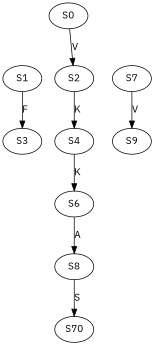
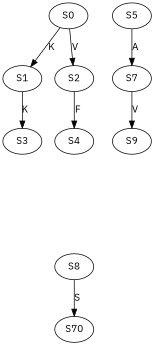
node "S5": added
edge "S0" -> "S1": added, label "K"
edge "S1" -> "S3": label "F" -> "K"
edge "S2" -> "S4": label "K" -> "F"
node "S6": removed
